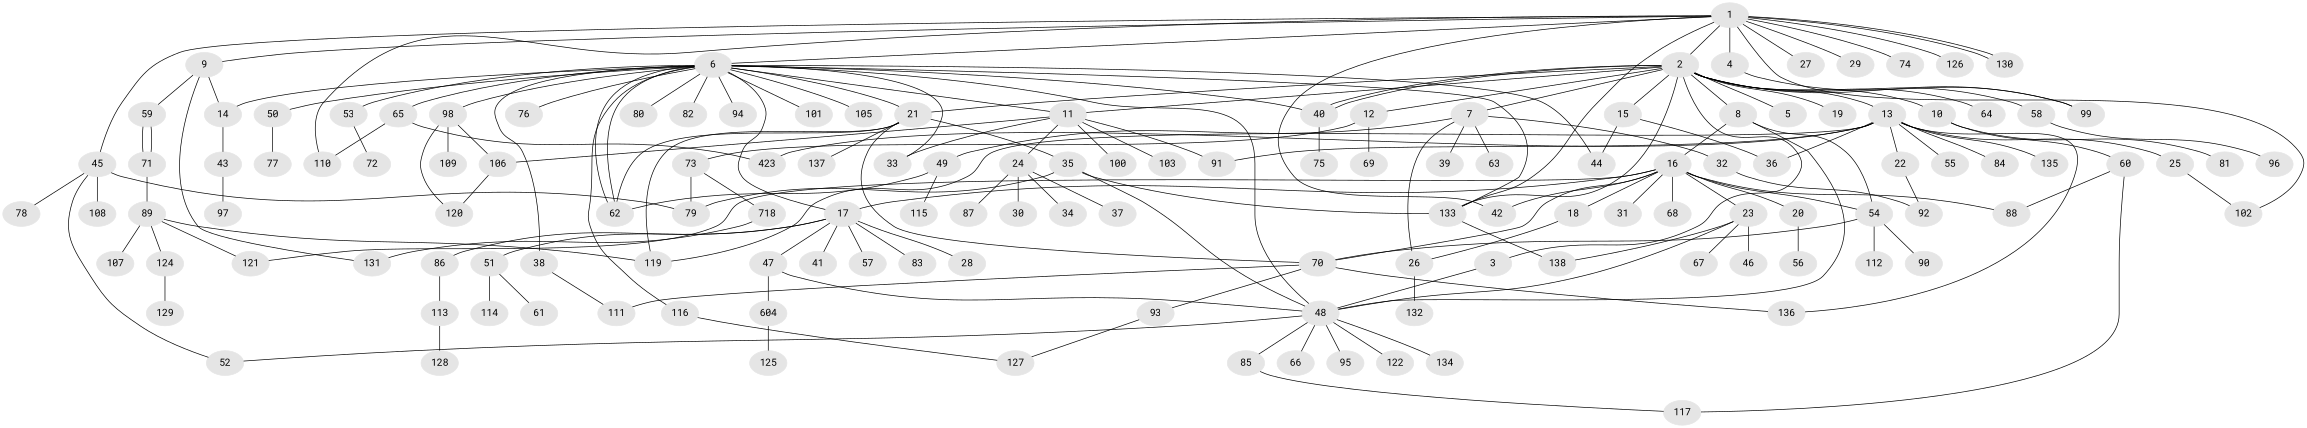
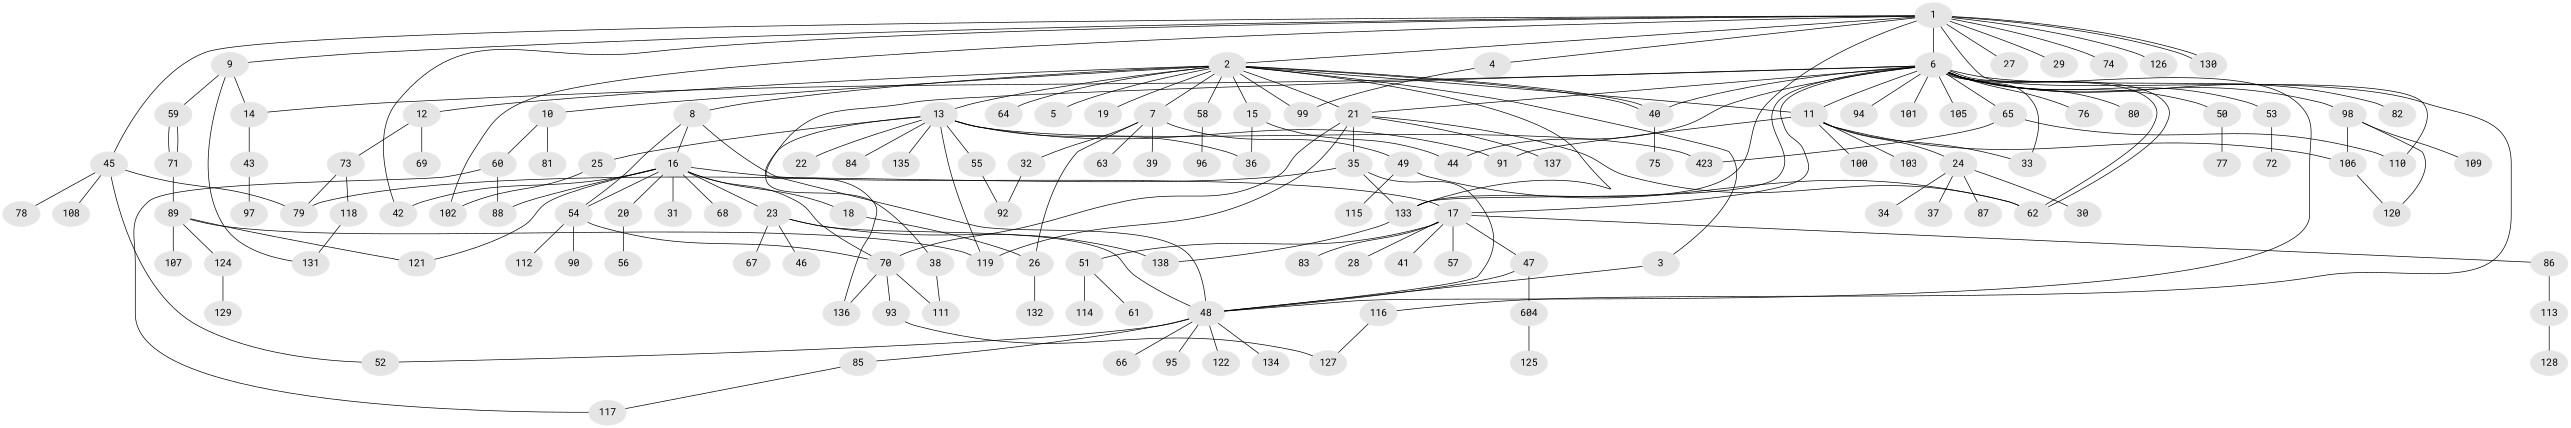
edge "22" -- "92": now "55" -- "92"
node "718": label "718" -> "118"
